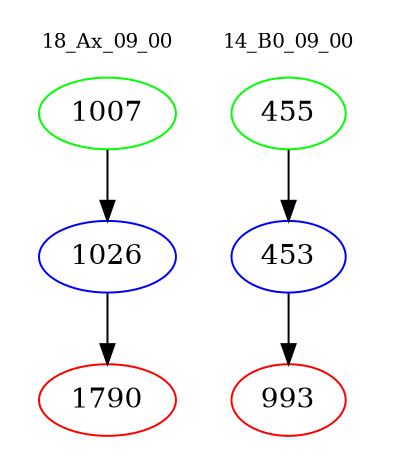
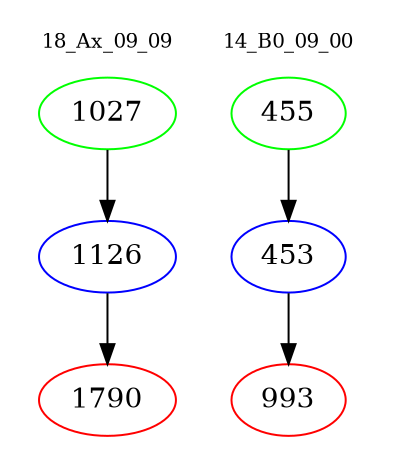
cluster "18_Ax_09_00": label "18_Ax_09_00" -> "18_Ax_09_09"
node "1007": label "1007" -> "1027"
node "1026": label "1026" -> "1126"
